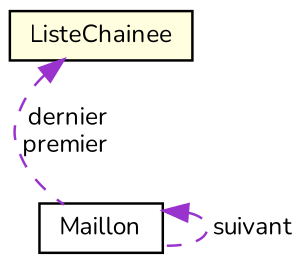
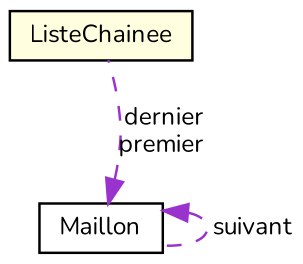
edge "Maillon" -> "ListeChainee": reversed
